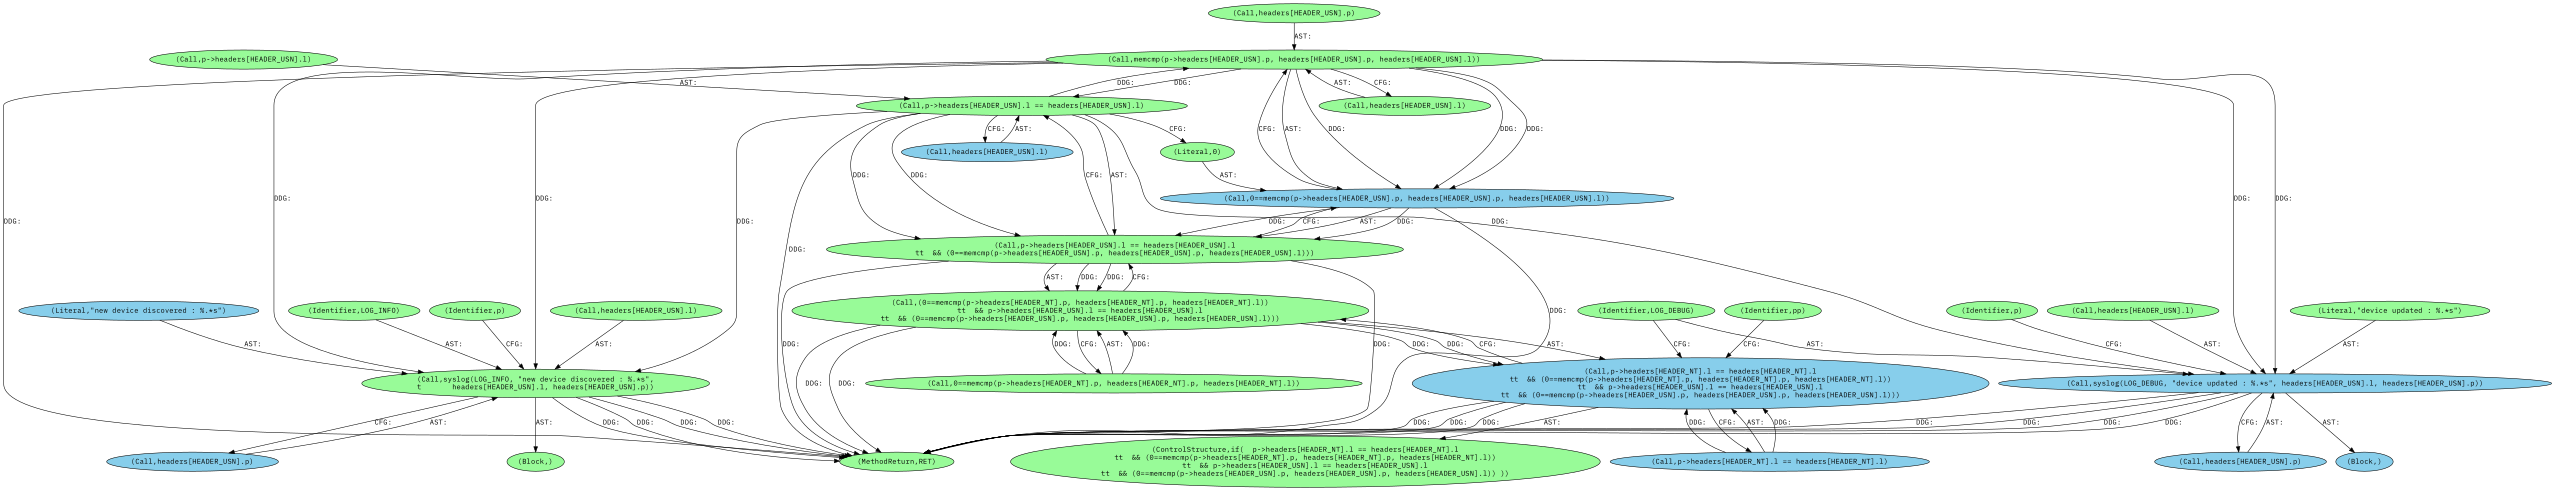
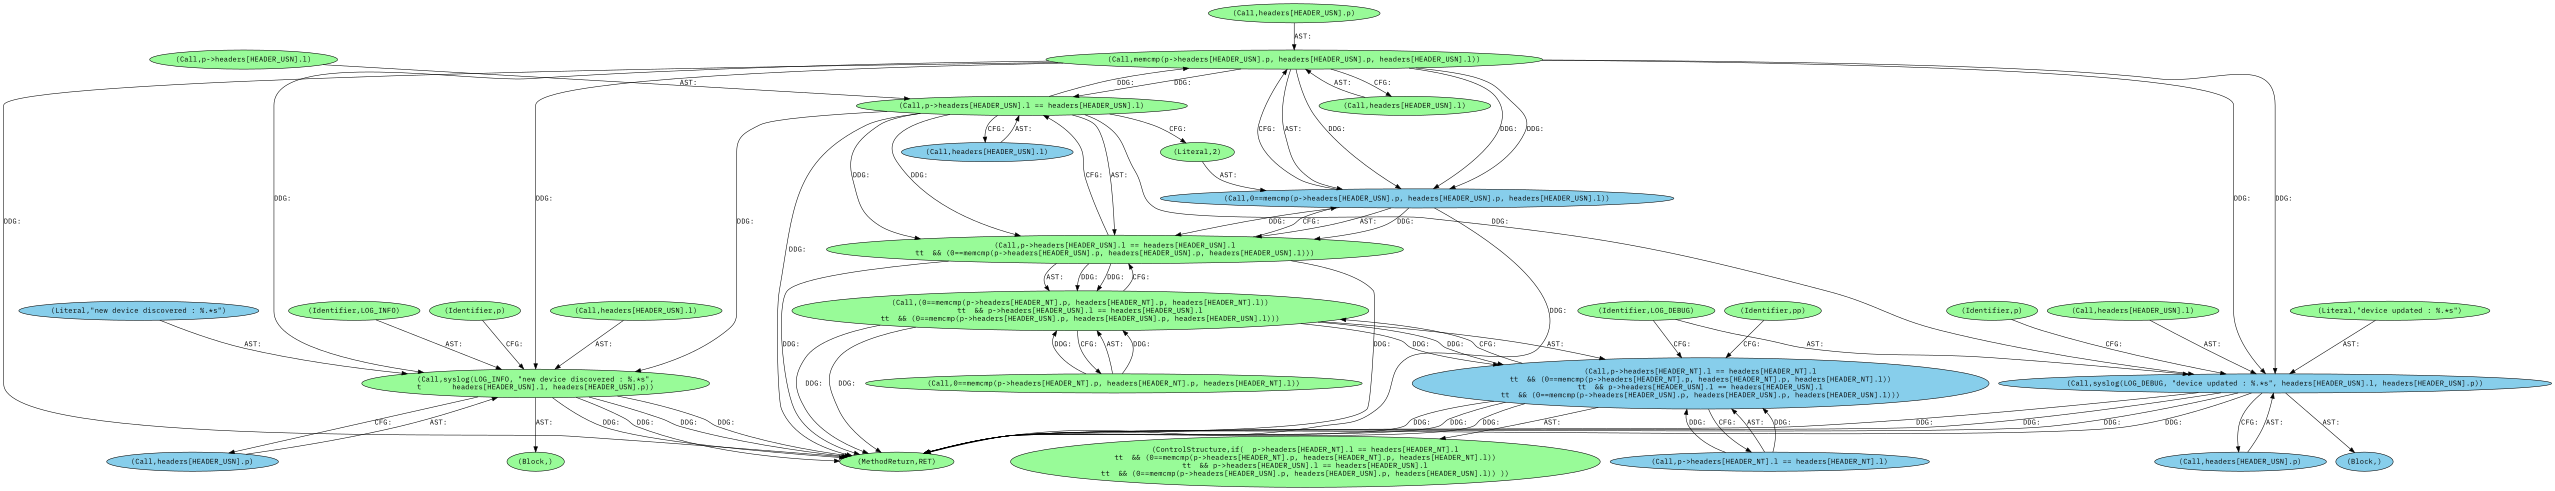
node "(Literal,0)": label "(Literal,0)" -> "(Literal,2)"
